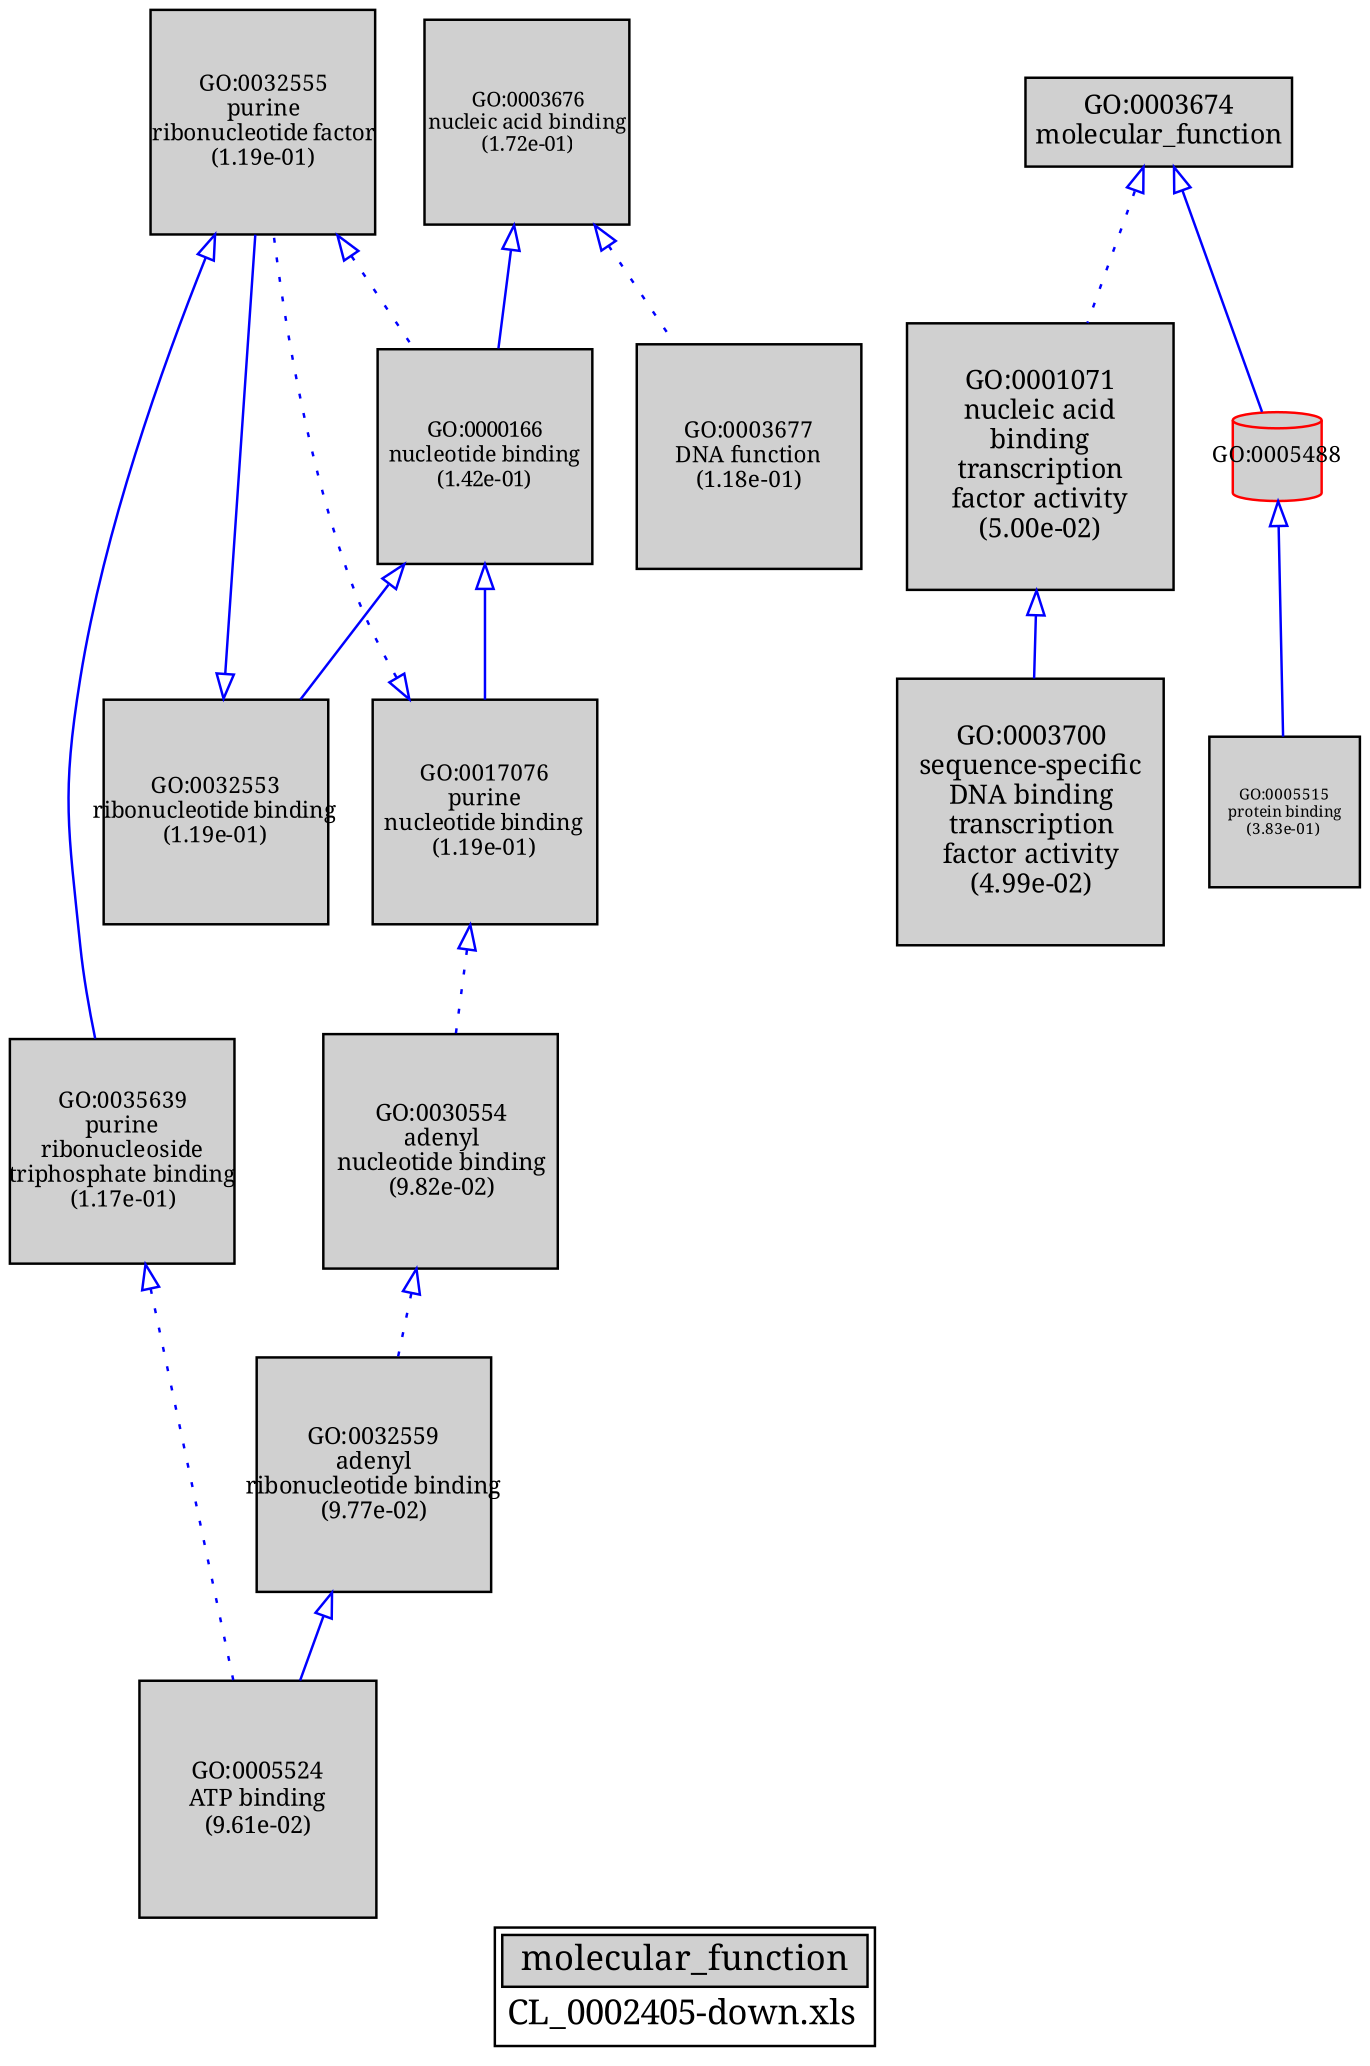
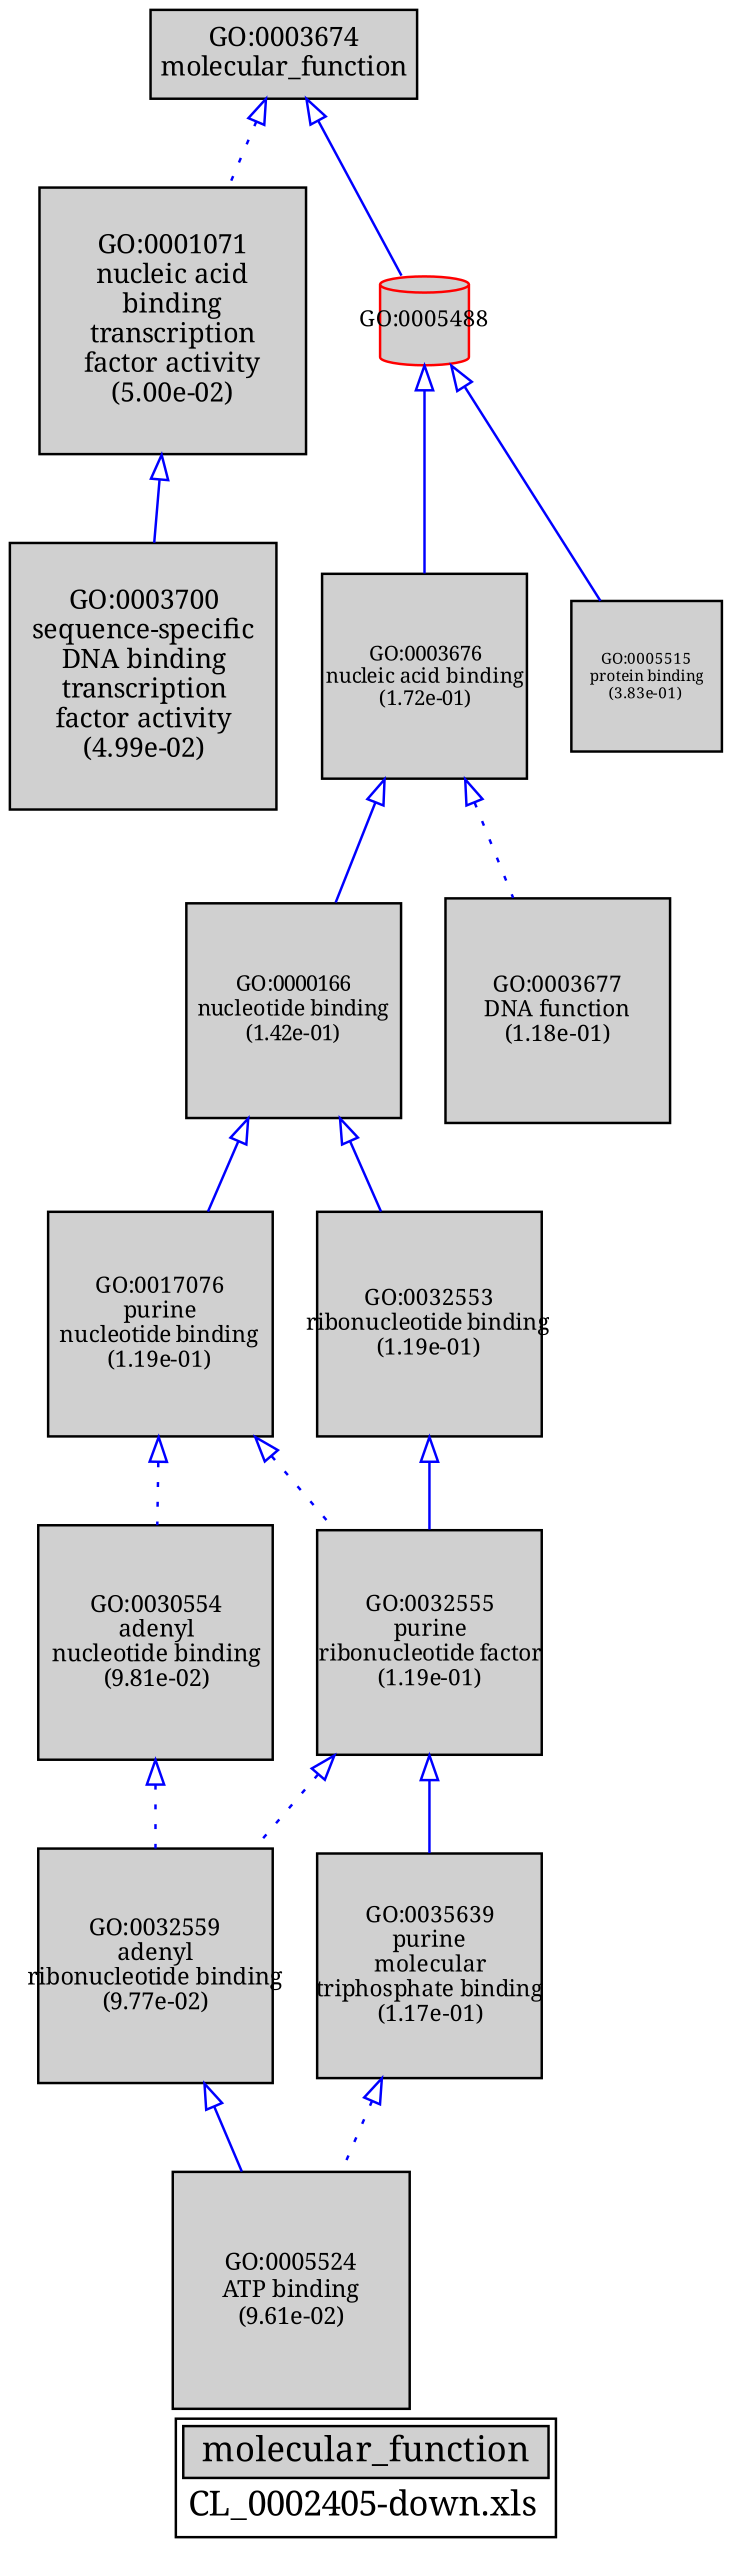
edge "GO:0000166" -> "GO:0032555": now "GO:0032559" -> "GO:0032555"
edge "GO:0003676" -> "GO:0005488": added
node "GO:0035639": text "ribonucleoside" -> "molecular"
node "GO:0030554": text "(9.82e-02)" -> "(9.81e-02)"
